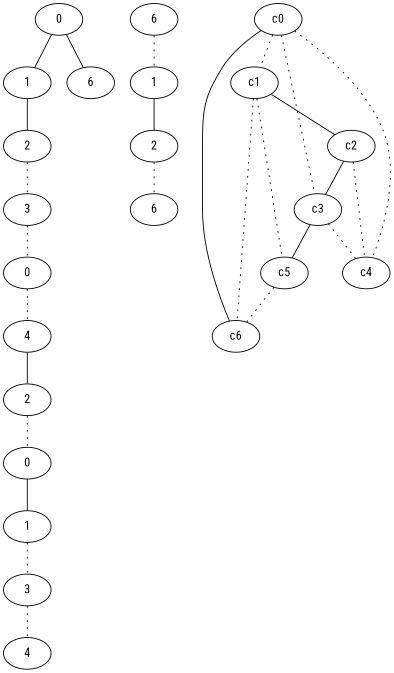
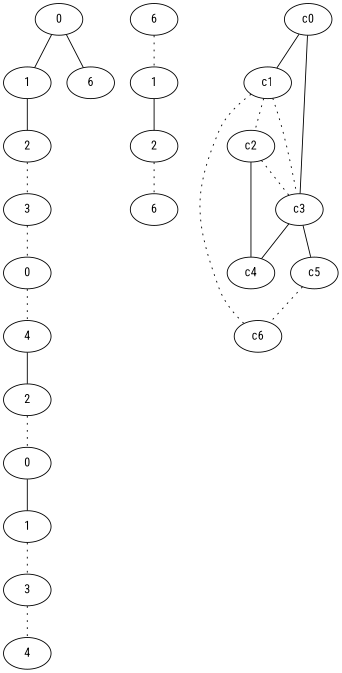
edge "c0" -- "c1": style dotted -> solid
edge "c1" -- "c2": style solid -> dotted
edge "c0" -- "c3": style dotted -> solid
edge "c0" -- "c4": removed
edge "c0" -- "c6": removed
edge "c1" -- "c5": now "c1" -- "c3"
edge "c2" -- "c3": style solid -> dotted
edge "c2" -- "c4": style dotted -> solid
edge "c3" -- "c4": style dotted -> solid
